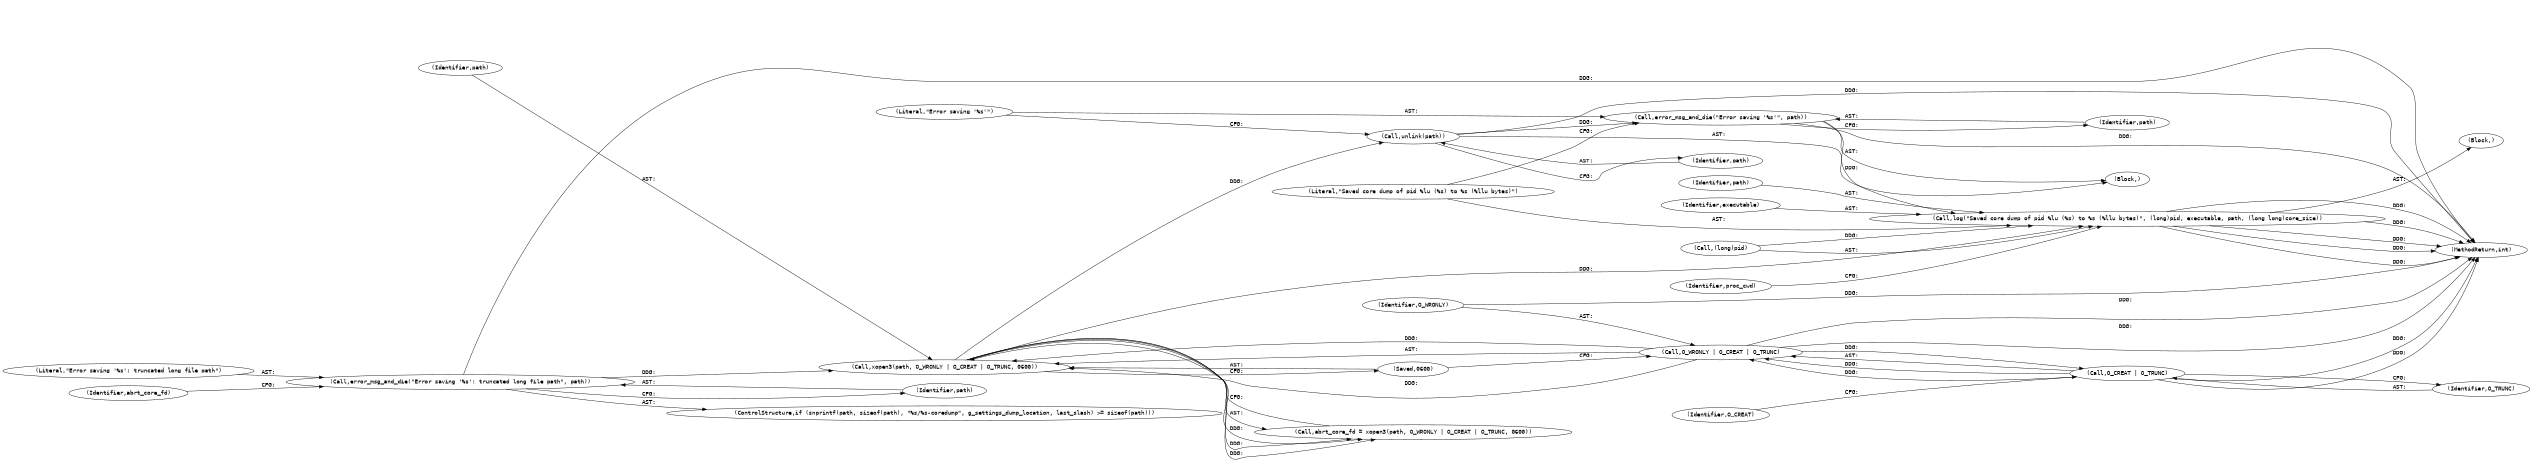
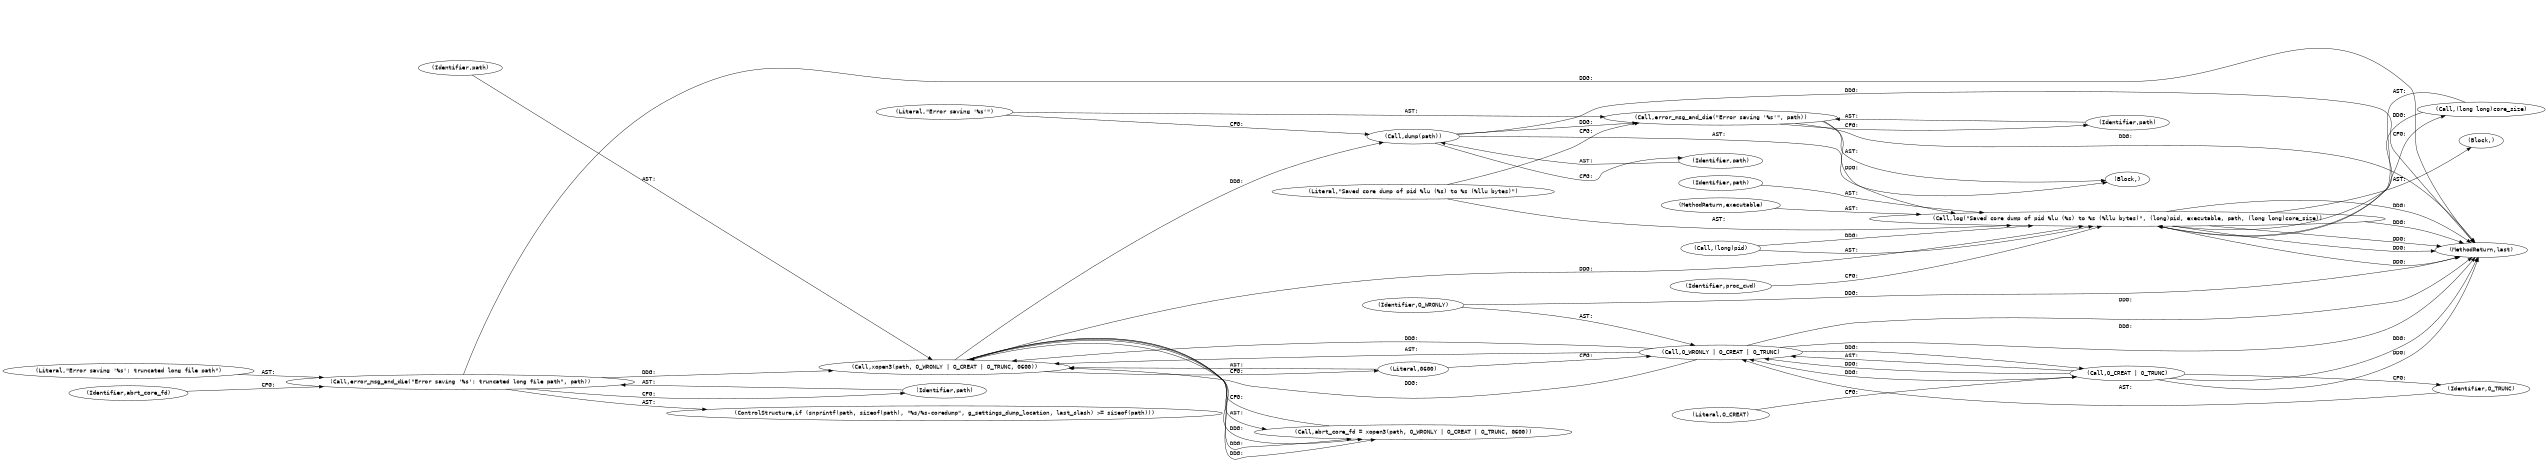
node "(Call,(long long)core_size)": added
node "(Call,unlink(path))": label "(Call,unlink(path))" -> "(Call,dump(path))"
node "(Identifier,executable)": label "(Identifier,executable)" -> "(MethodReturn,executable)"
node "(MethodReturn,int)": label "(MethodReturn,int)" -> "(MethodReturn,last)"
node "(Saved,0600)": label "(Saved,0600)" -> "(Literal,0600)"
edge "(Identifier,O_TRUNC)" -> "(Call,O_CREAT | O_TRUNC)": now "(Identifier,O_TRUNC)" -> "(Call,O_WRONLY | O_CREAT | O_TRUNC)"
node "(Identifier,O_CREAT)": label "(Identifier,O_CREAT)" -> "(Literal,O_CREAT)"
